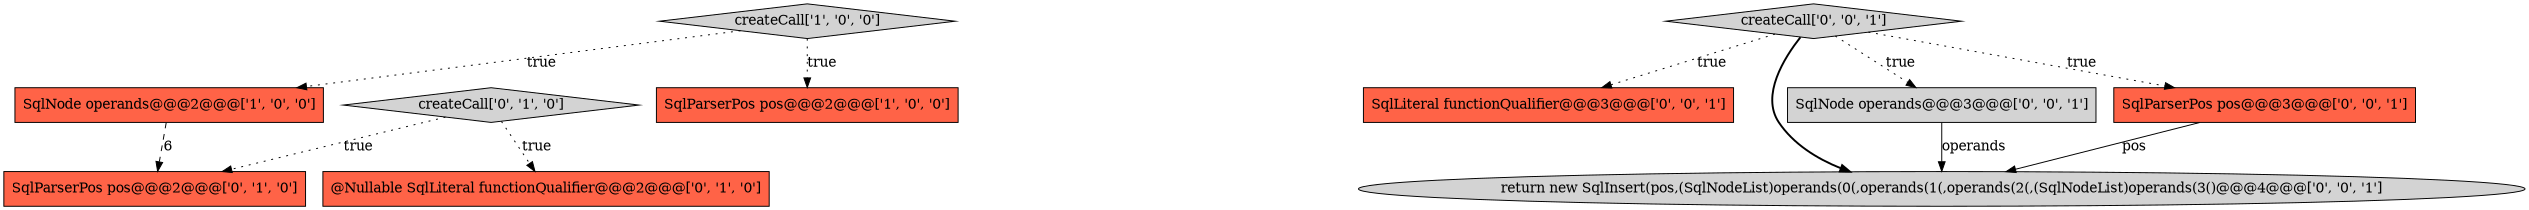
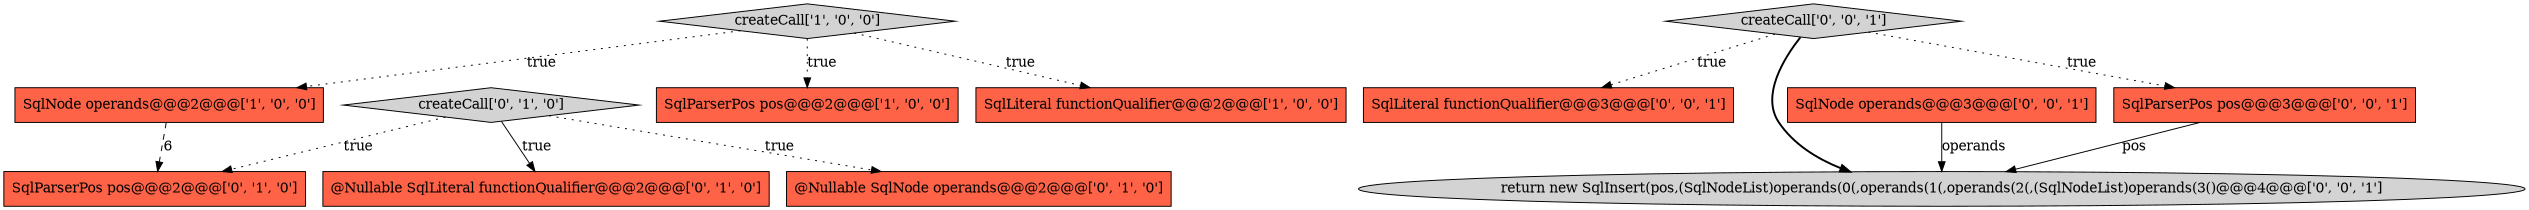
edge "createCall['0', '0', '1']" -> "SqlNode operands@@@3@@@['0', '0', '1']": removed, label "true"
node "SqlLiteral functionQualifier@@@2@@@['1', '0', '0']": added
node "SqlNode operands@@@3@@@['0', '0', '1']": fillcolor lightgray -> tomato
edge "createCall['0', '1', '0']" -> "@Nullable SqlLiteral functionQualifier@@@2@@@['0', '1', '0']": style dotted -> solid
node "@Nullable SqlNode operands@@@2@@@['0', '1', '0']": added
